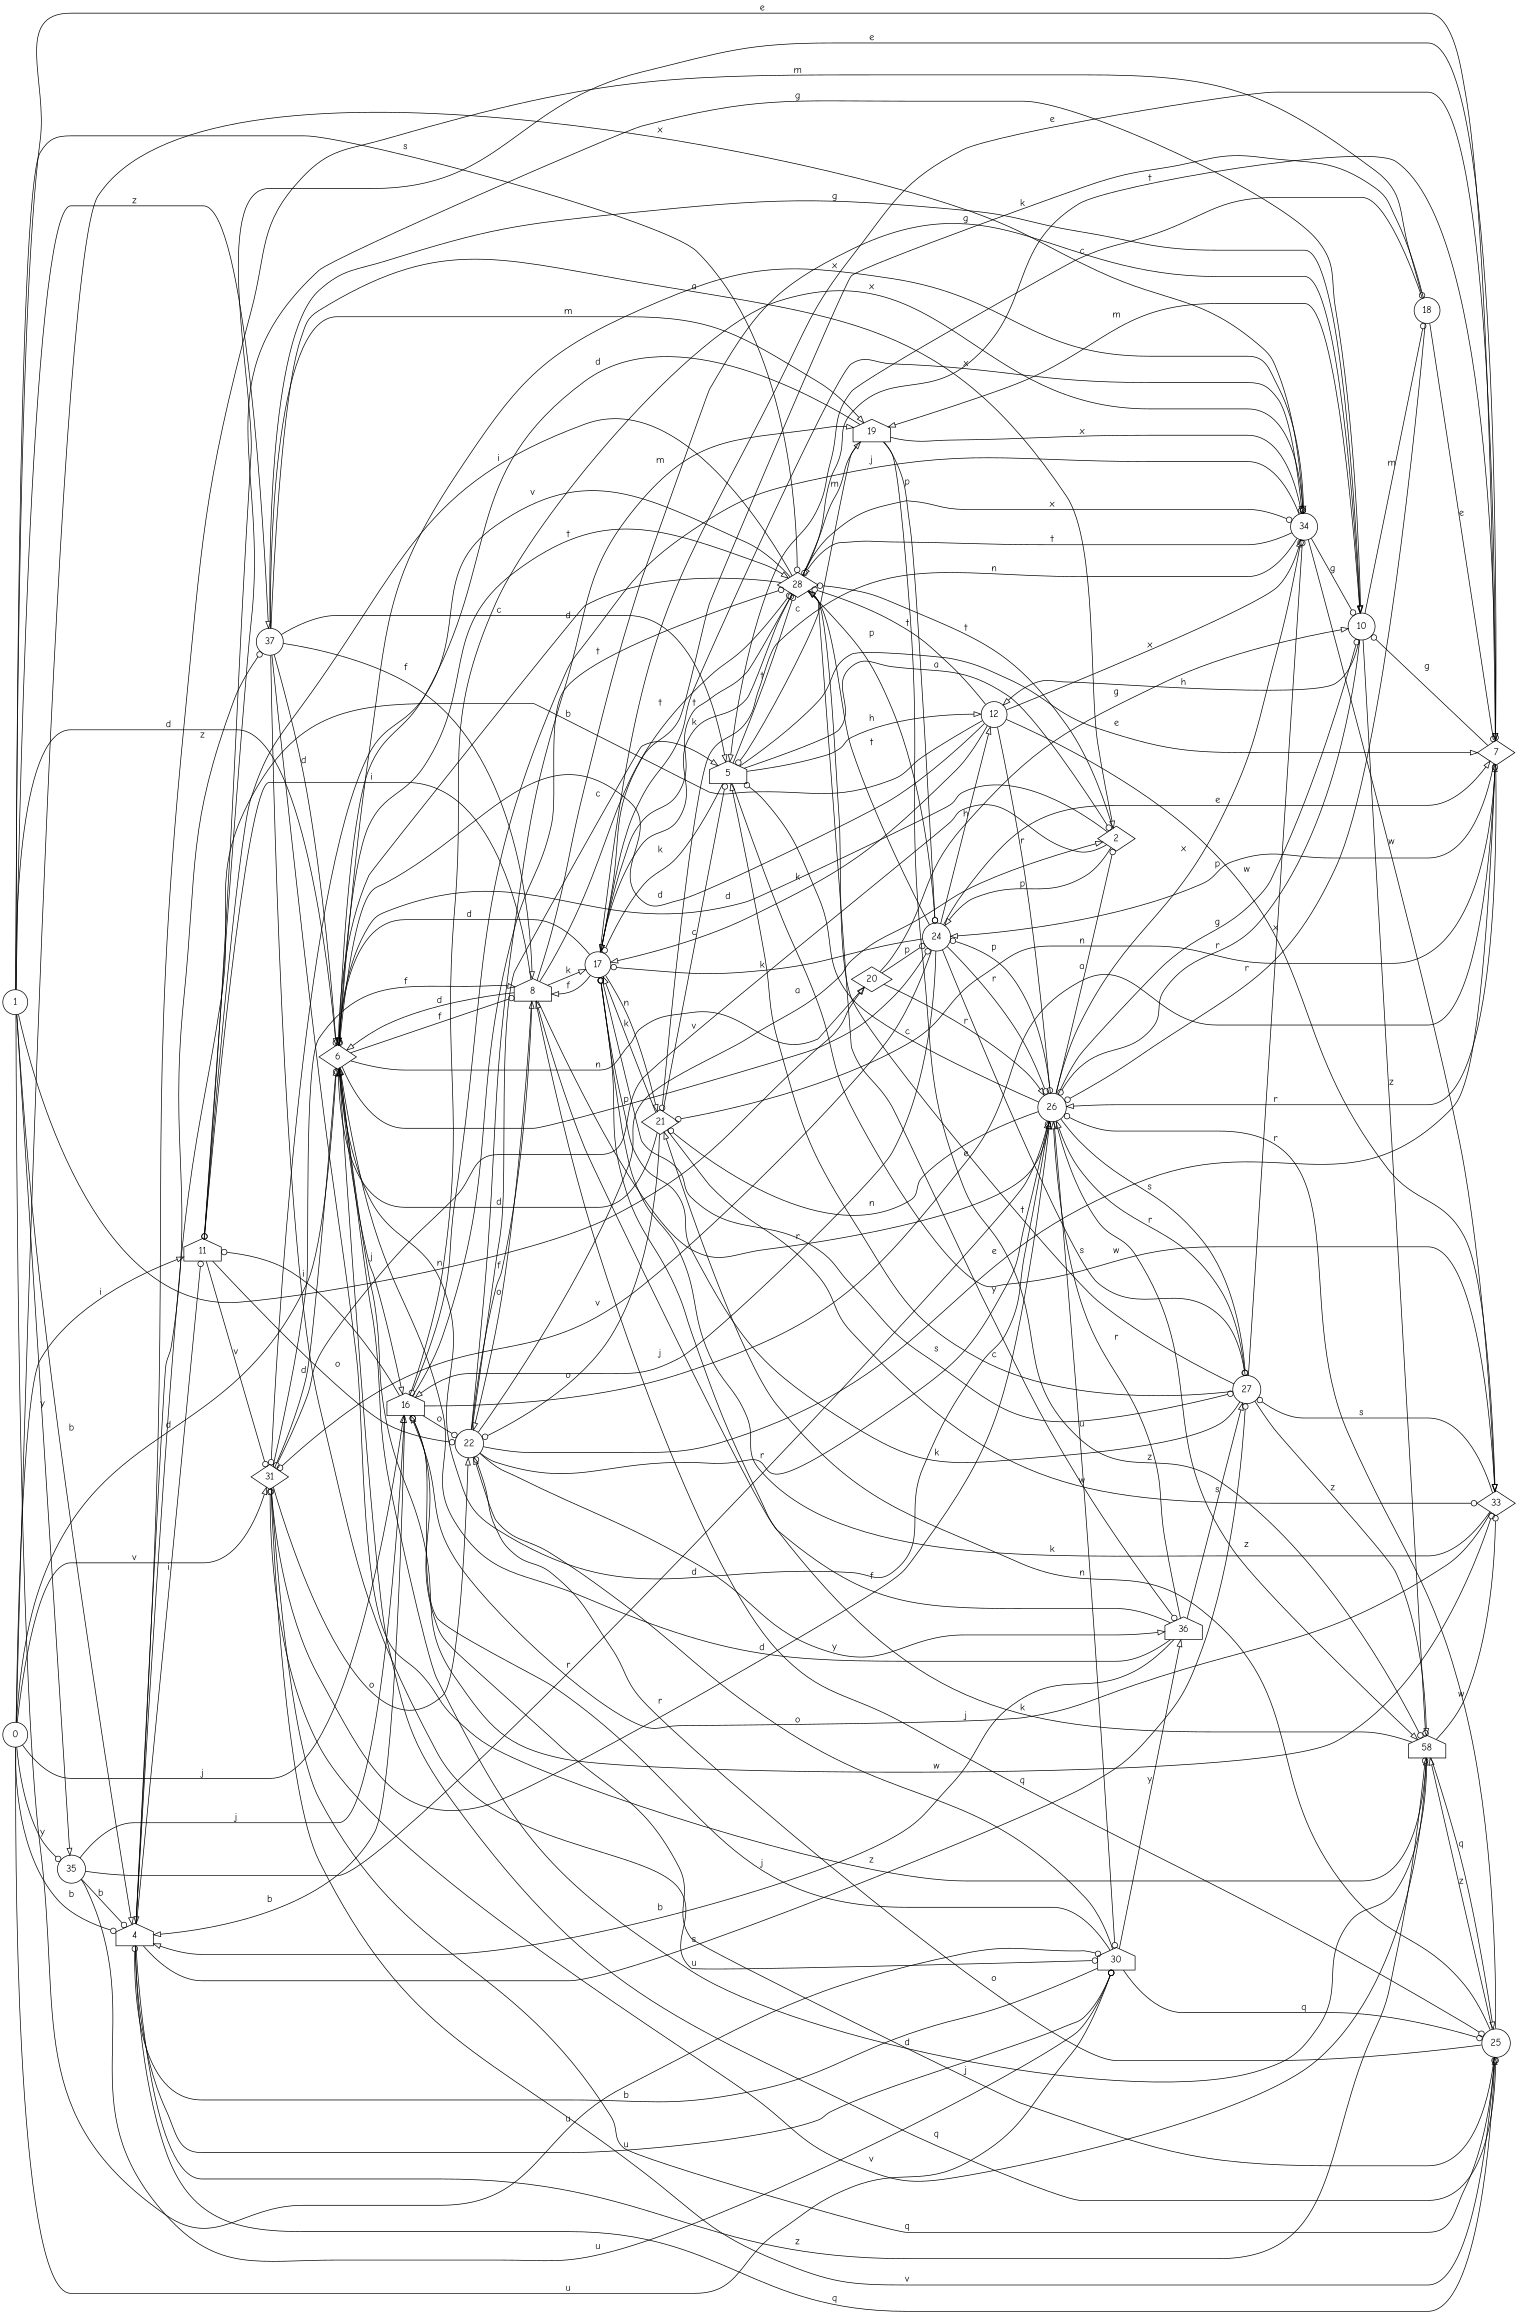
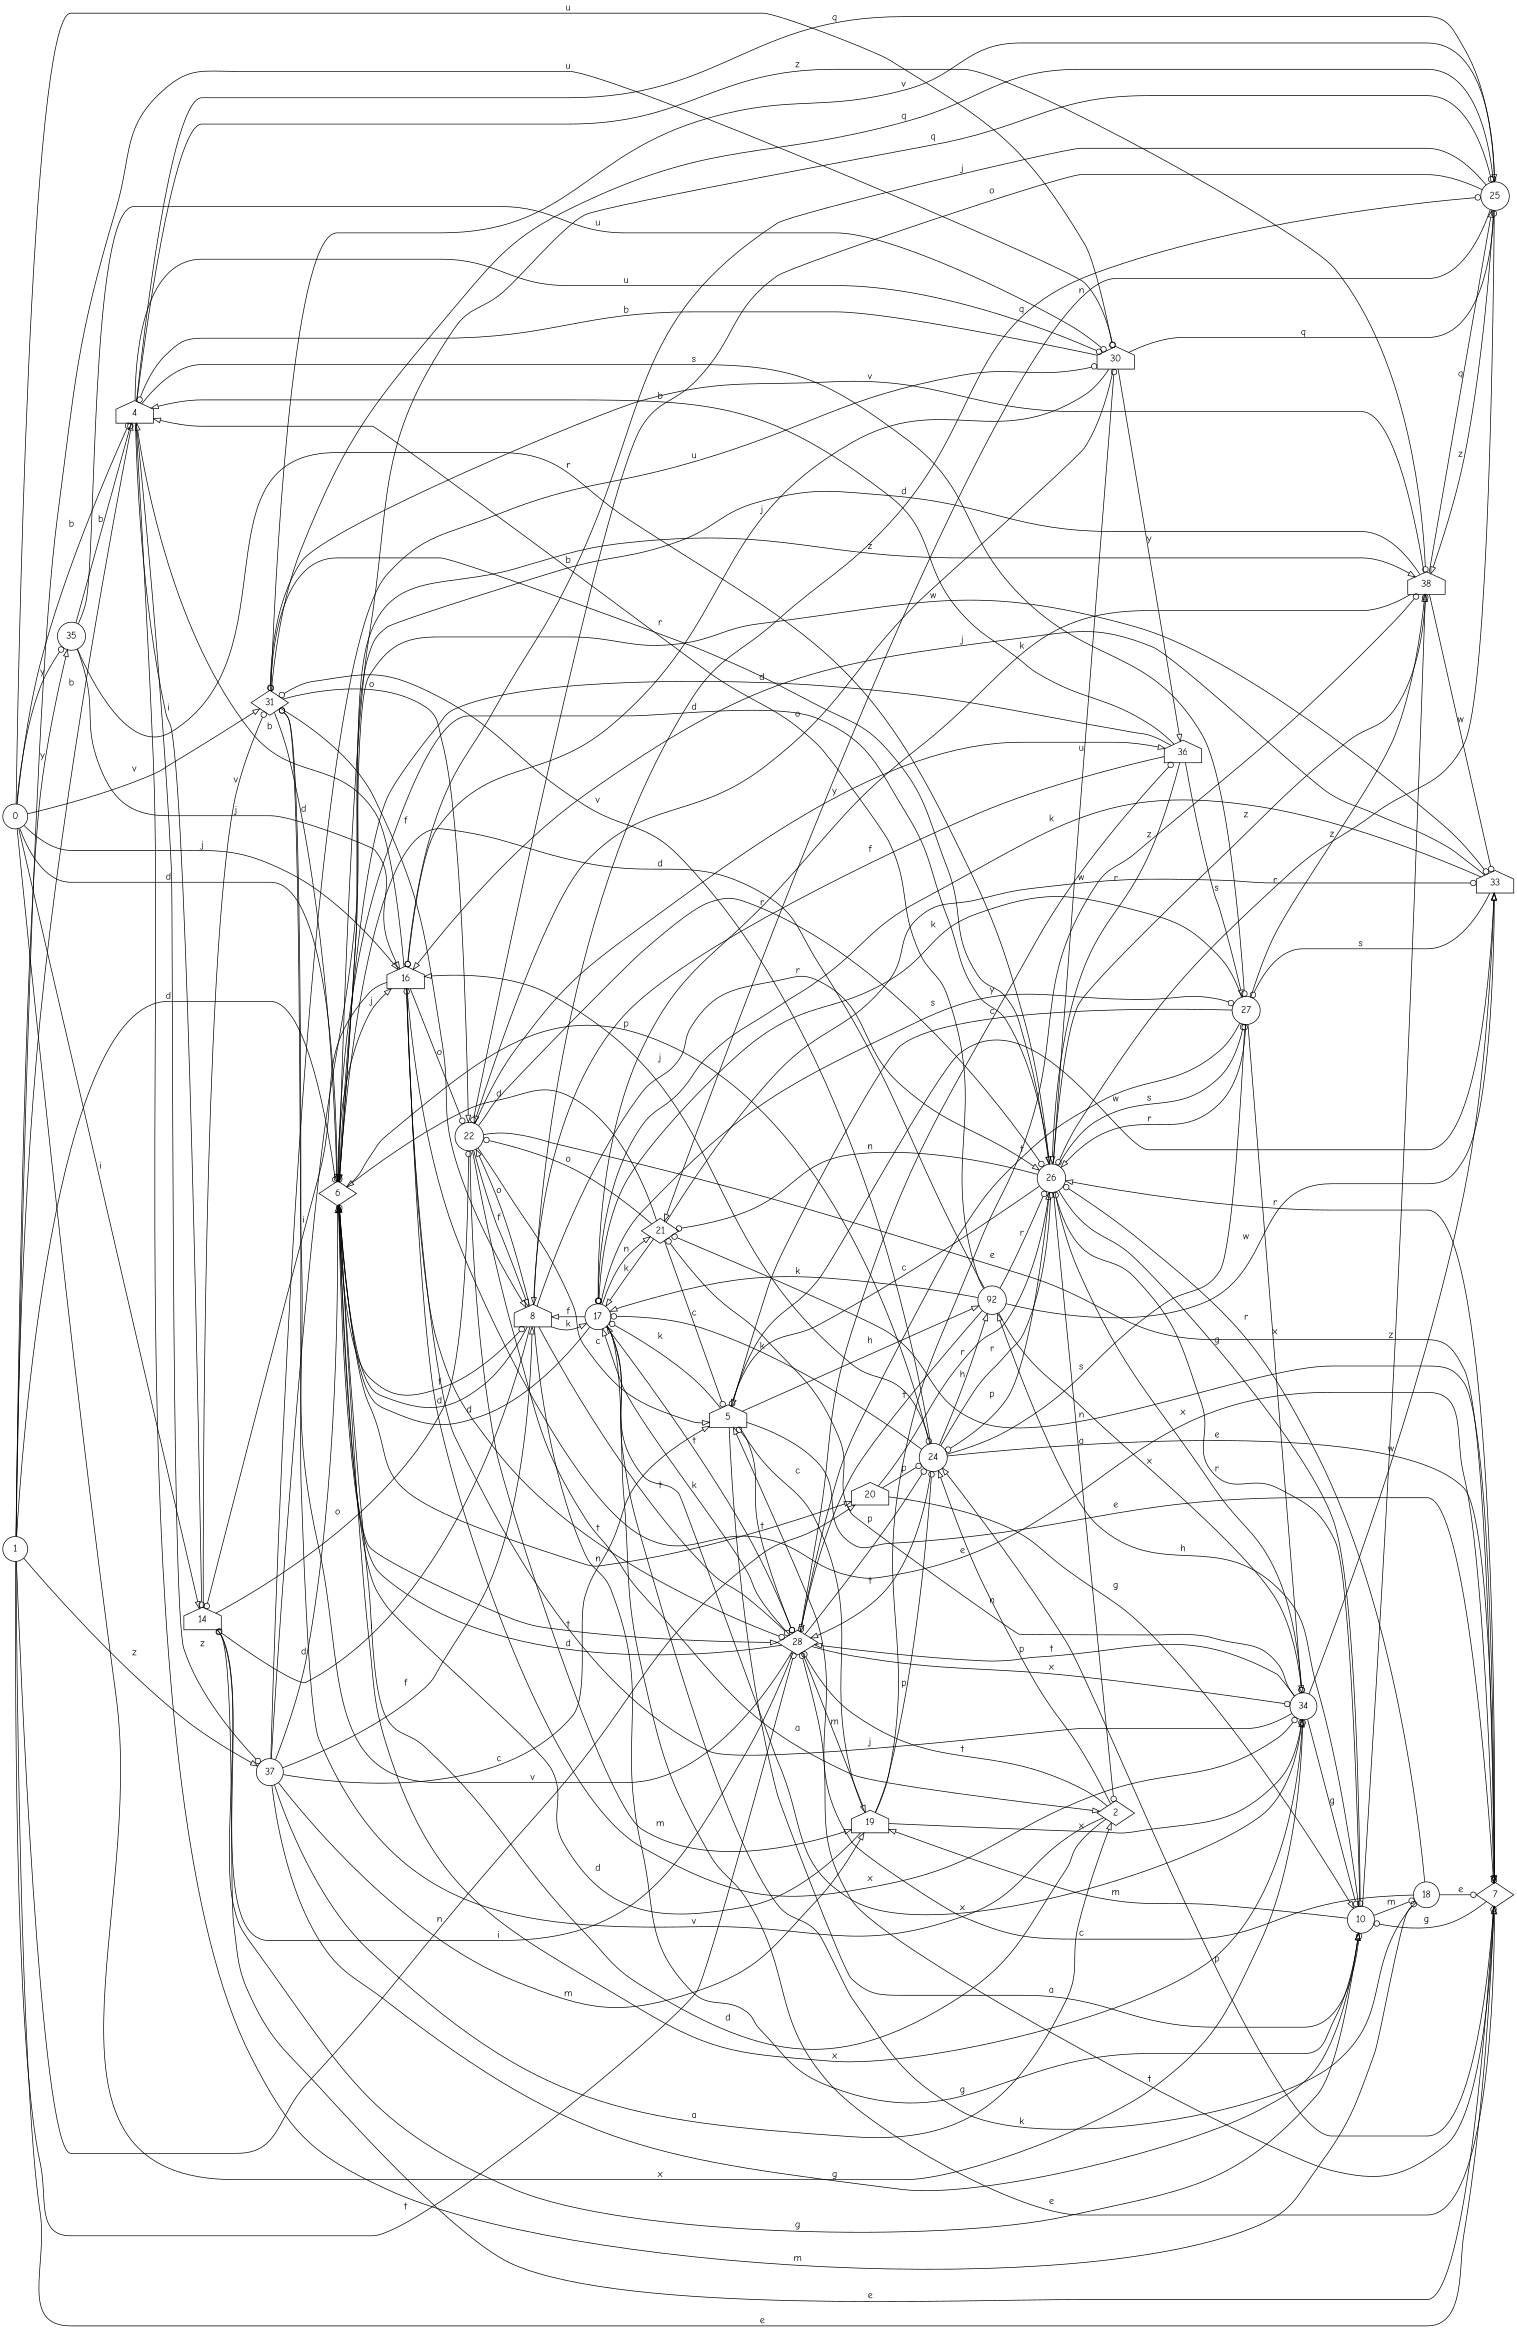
edge "1" -> "28": label "s" -> "t"
edge "5" -> "2": now "5" -> "10"
node "12": label "12" -> "92"
node "20": shape diamond -> house
node "11": label "11" -> "14"
node "33": shape diamond -> house
node "58": label "58" -> "38"
